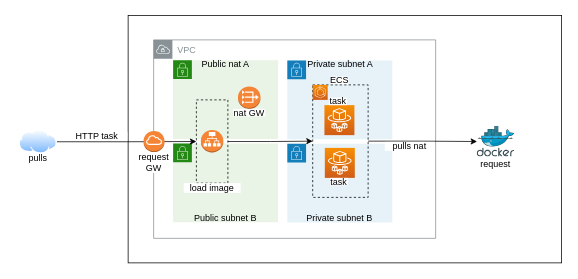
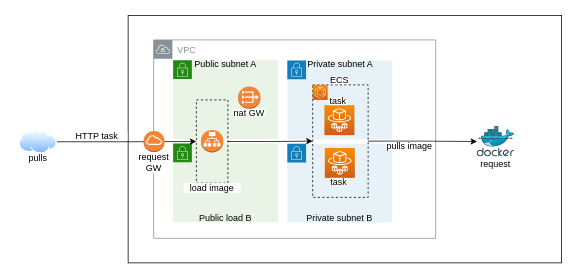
node "Public nat A": label "Public nat A" -> "Public subnet A"
node "pulls nat": label "pulls nat" -> "pulls image"
node "Public subnet B": label "Public subnet B" -> "Public load B"
